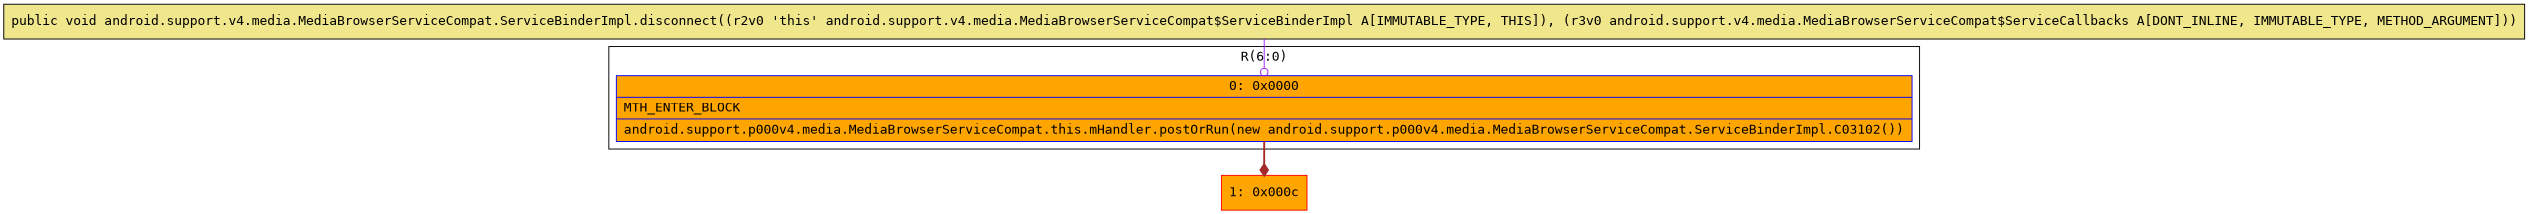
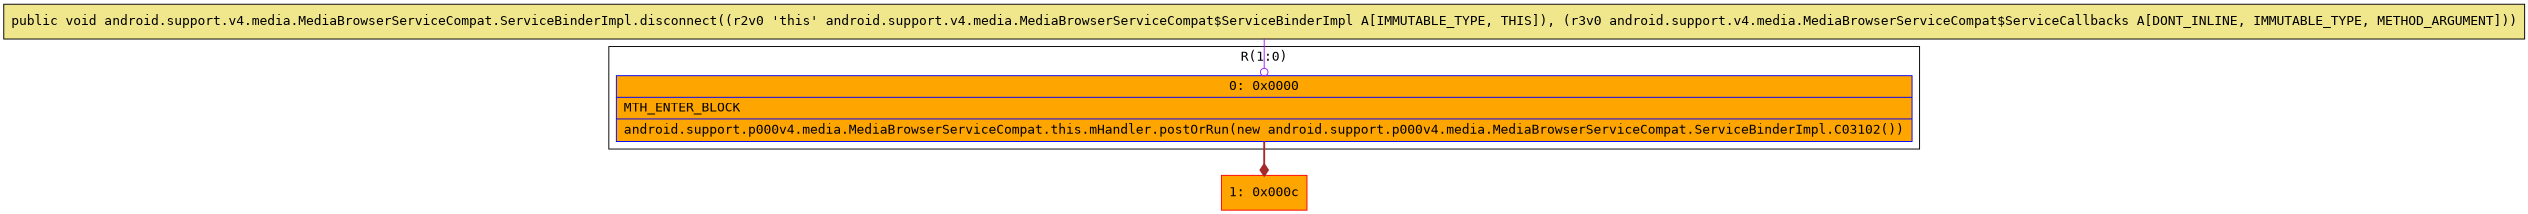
cluster "R(6:0)": label "R(6:0)" -> "R(1:0)"
